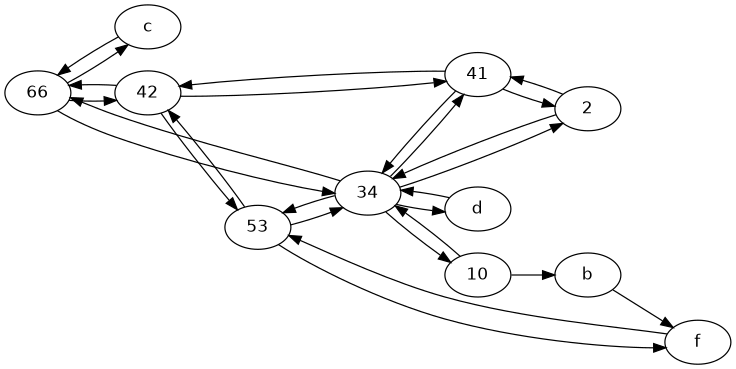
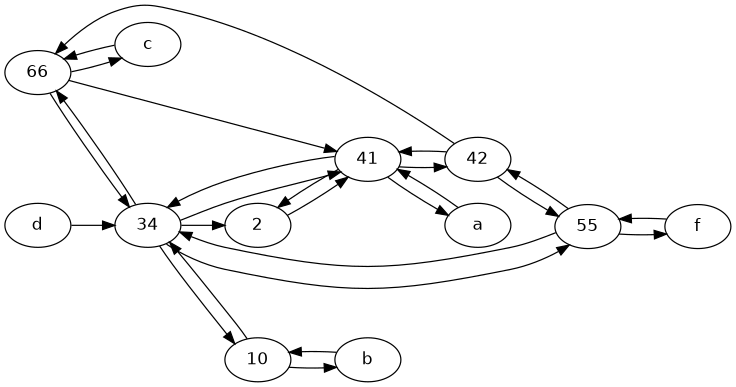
edge "66" -> "42": now "66" -> "41"
edge "2" -> "34": removed
edge "34" -> "d": removed
node "a": added
node "53": label "53" -> "55"
edge "b" -> "f": now "b" -> "10"
